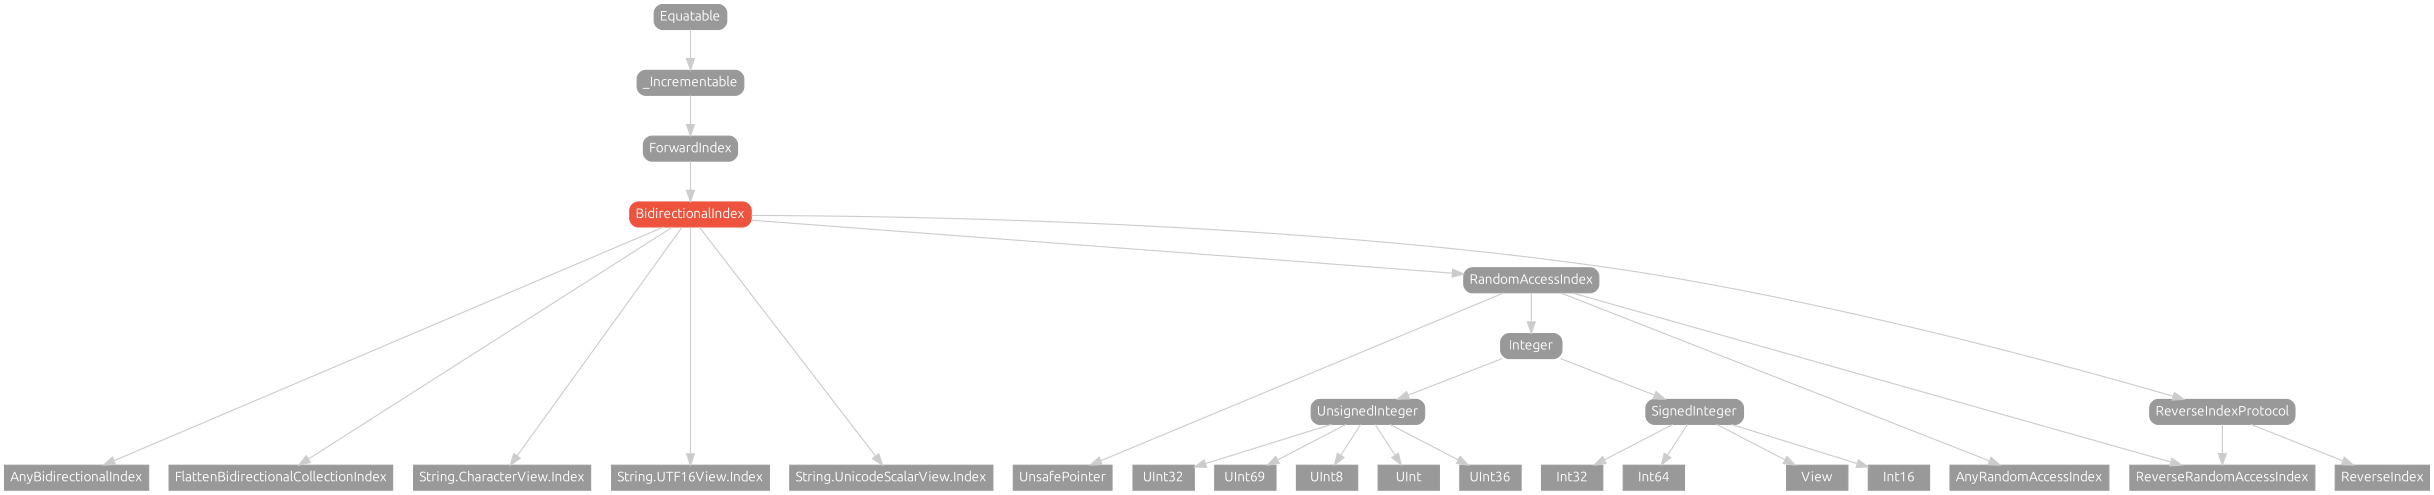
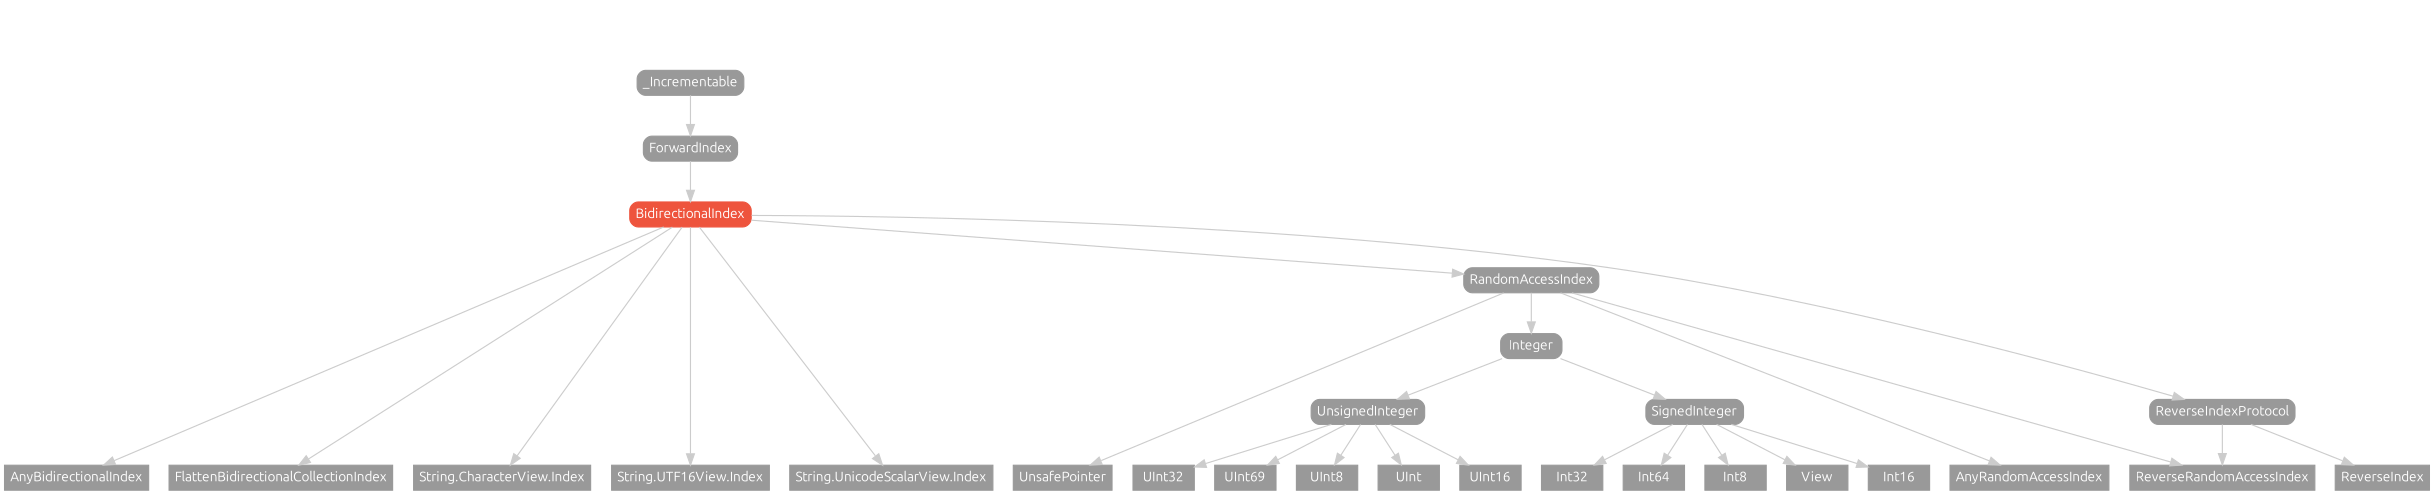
node "Equatable": removed
node "UInt36": label "UInt36" -> "UInt16"
node "Int8": added
